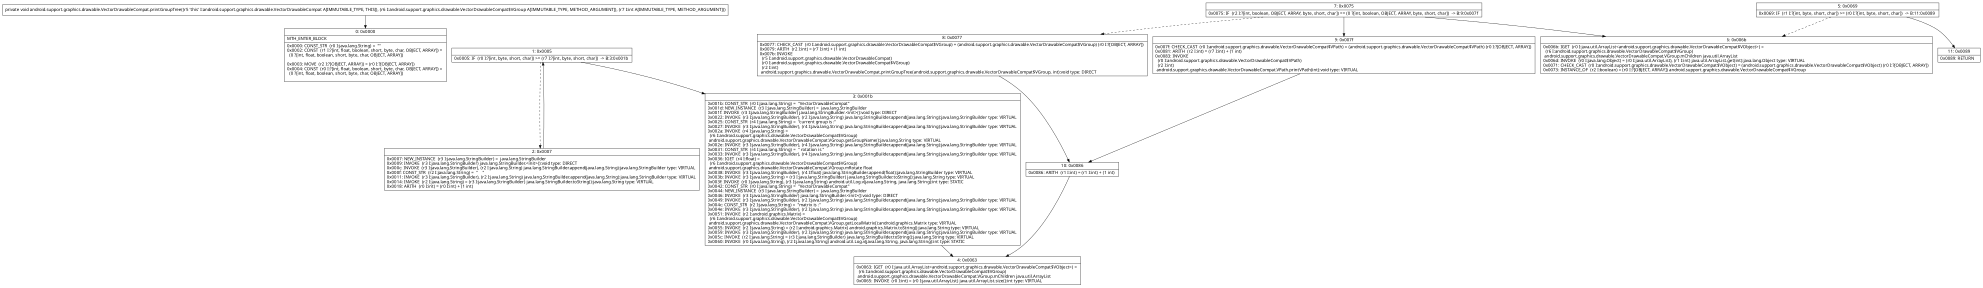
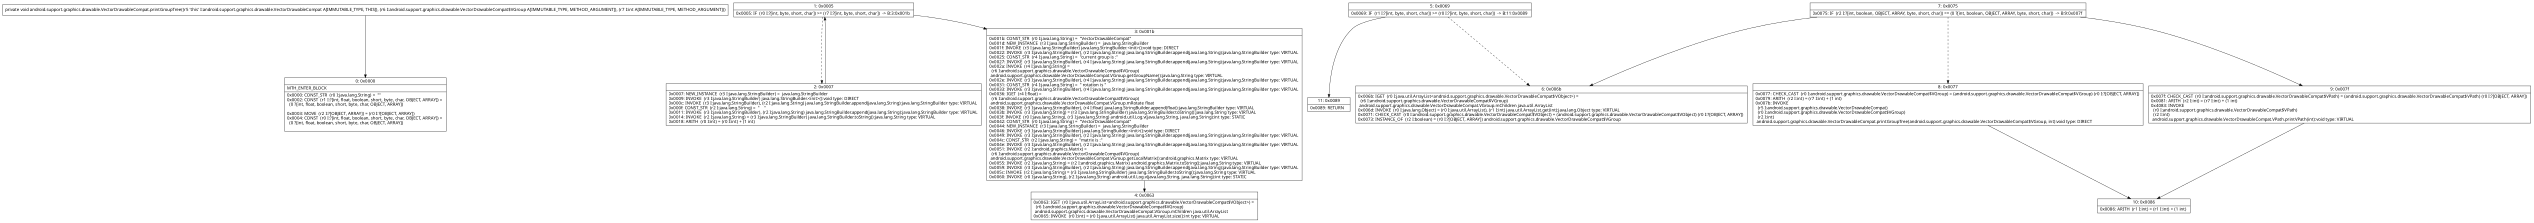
node "9: 0x007f": text "0x0083: INVOKE" -> "0x4083: INVOKE"
edge "10: 0x0086" -> "4: 0x0063": removed
